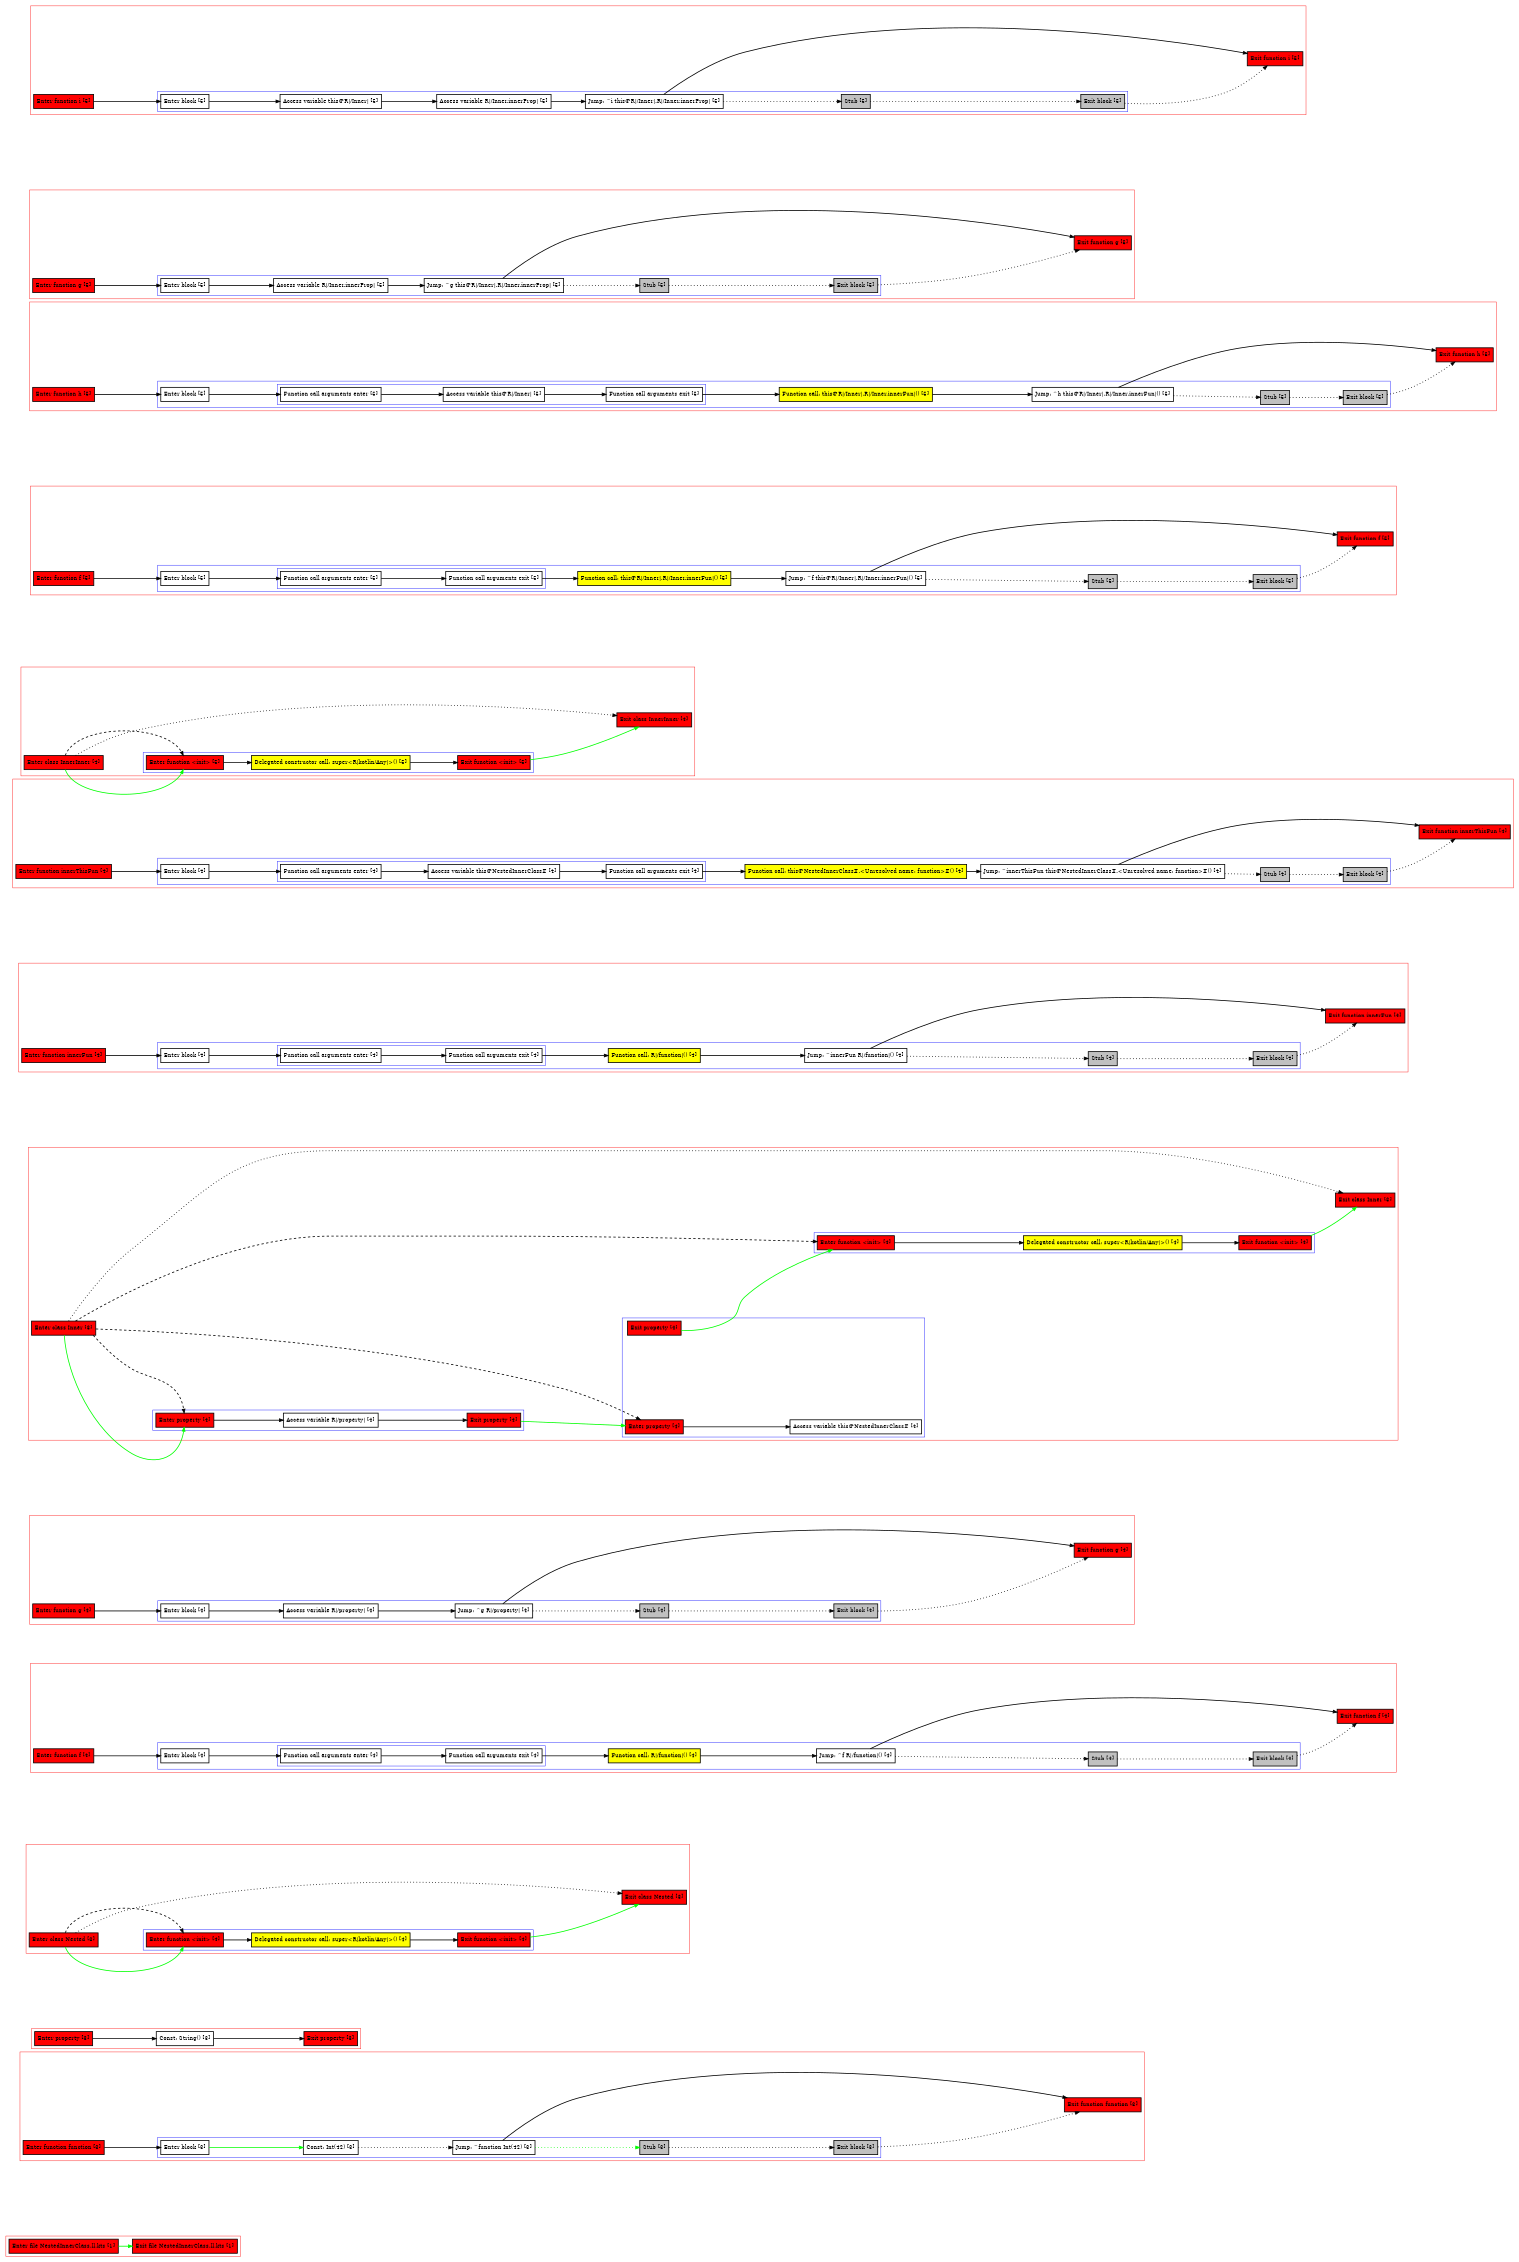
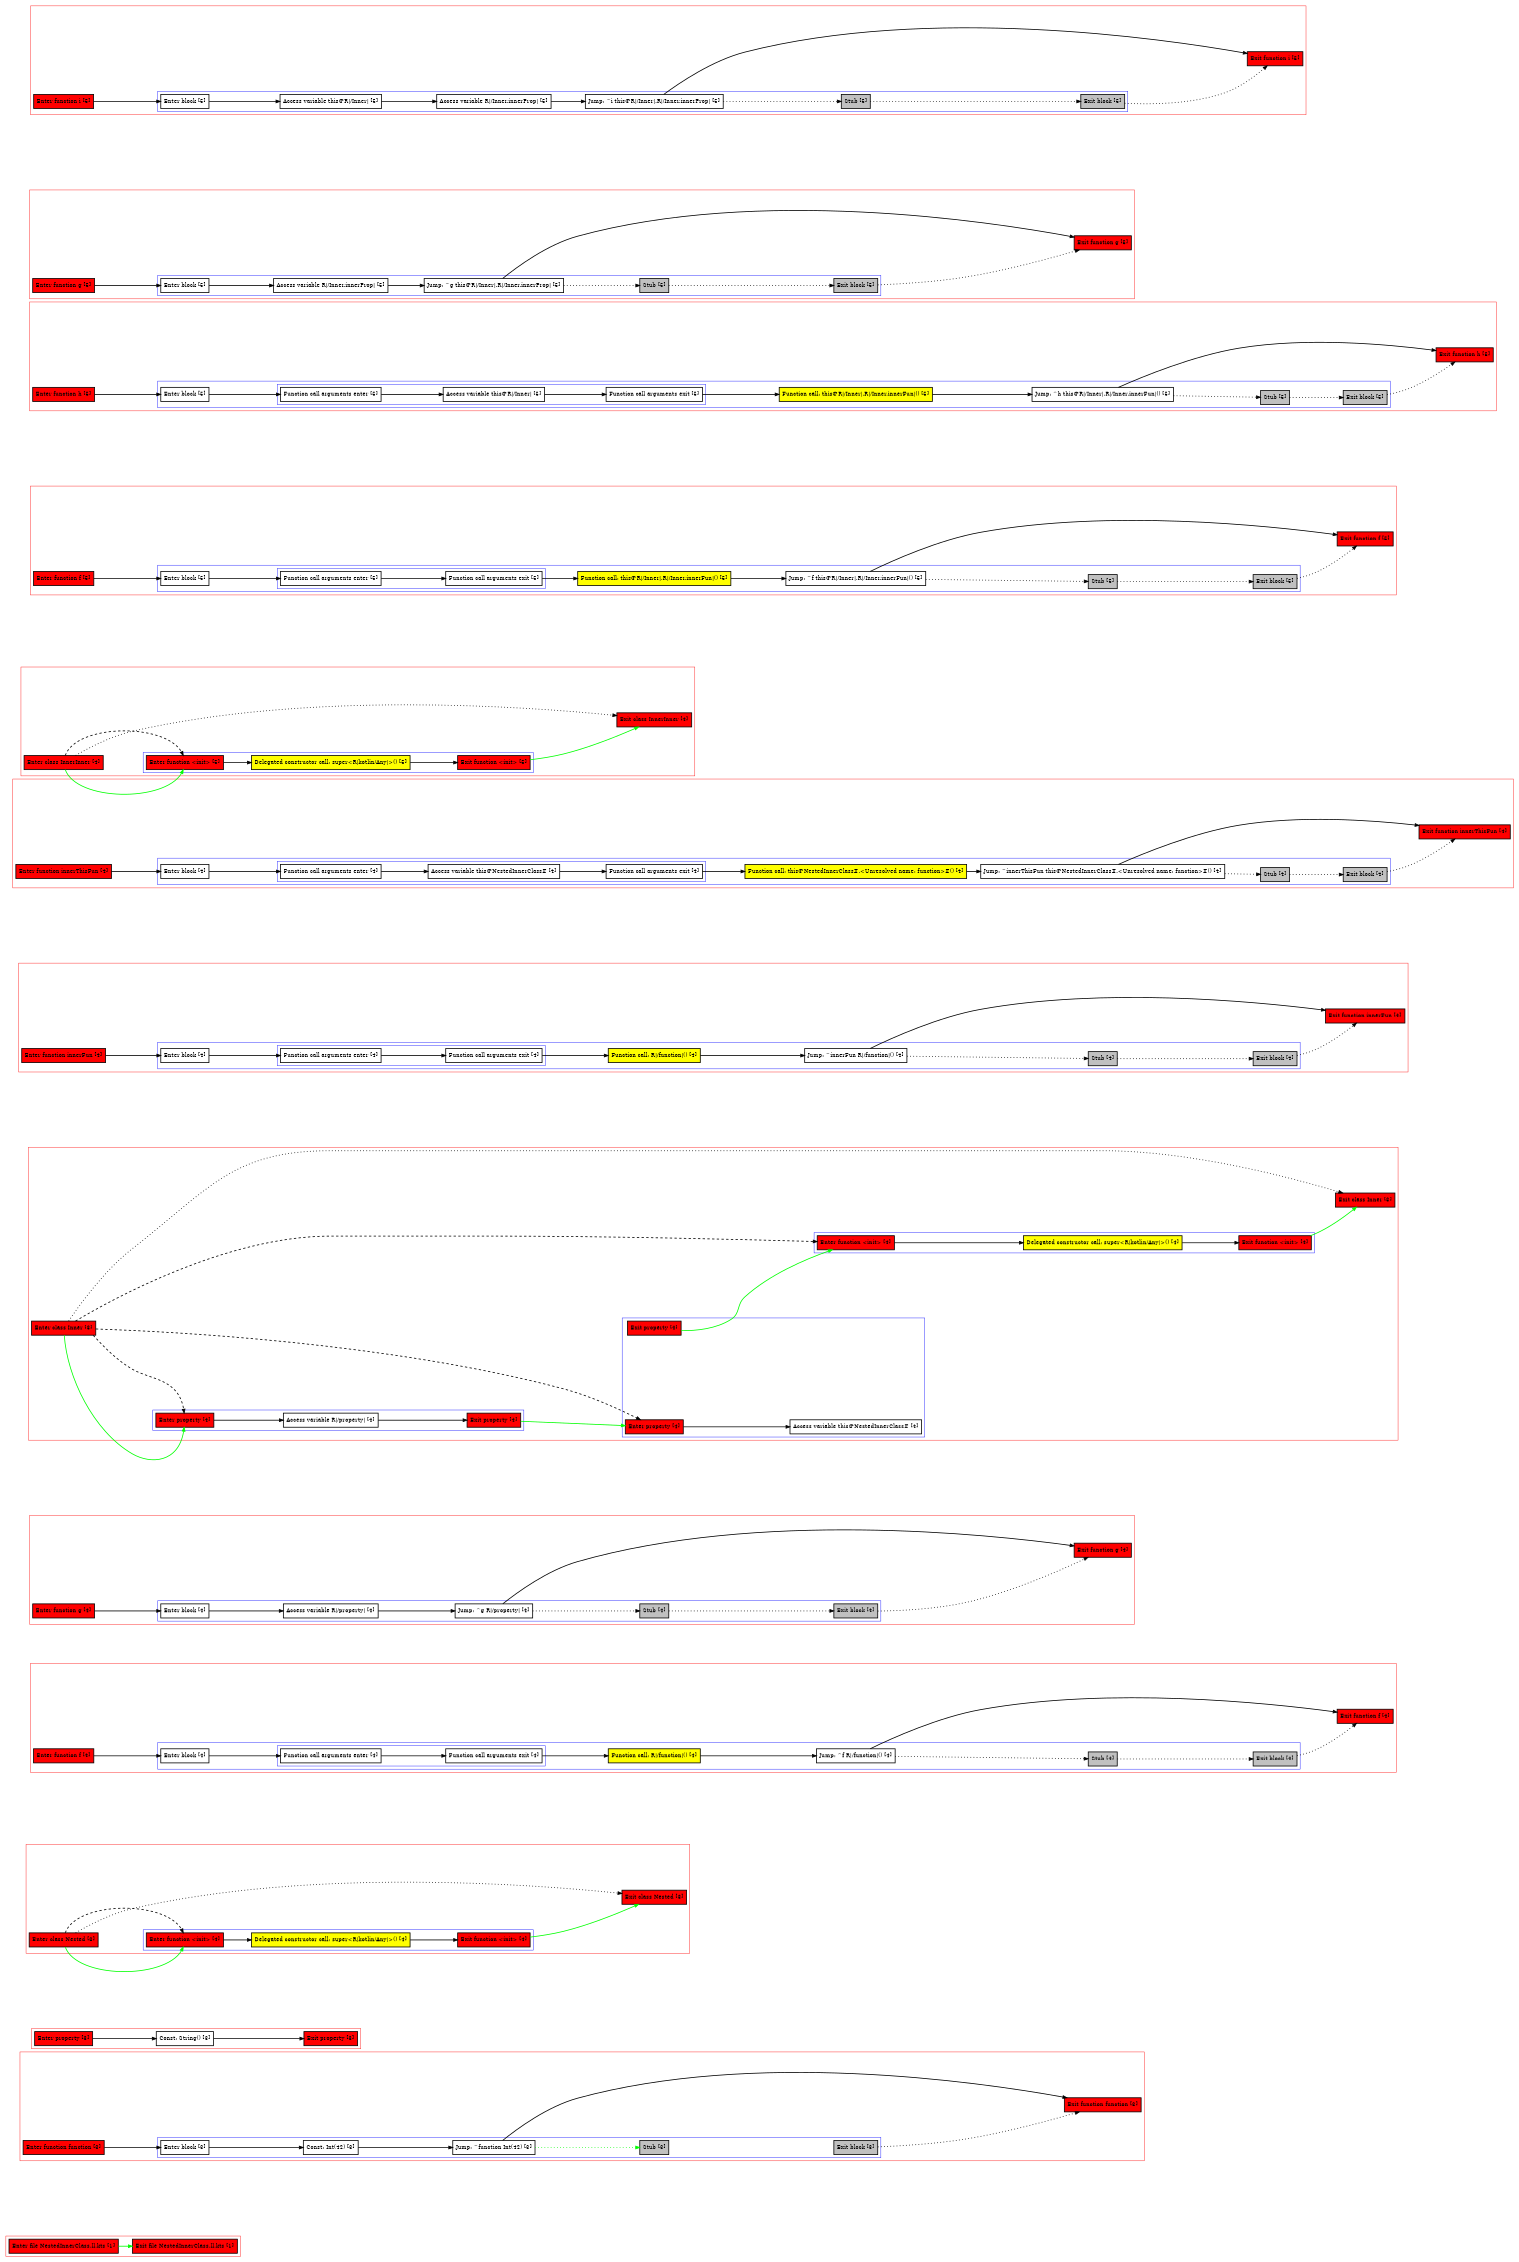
edge "Enter block [3]" -> "Const: Int(42) [3]": color green -> black
edge "Const: Int(42) [3]" -> "Jump: ^function Int(42) [3]": style dotted -> solid
edge "Stub [3]" -> "Exit block [3]": removed
